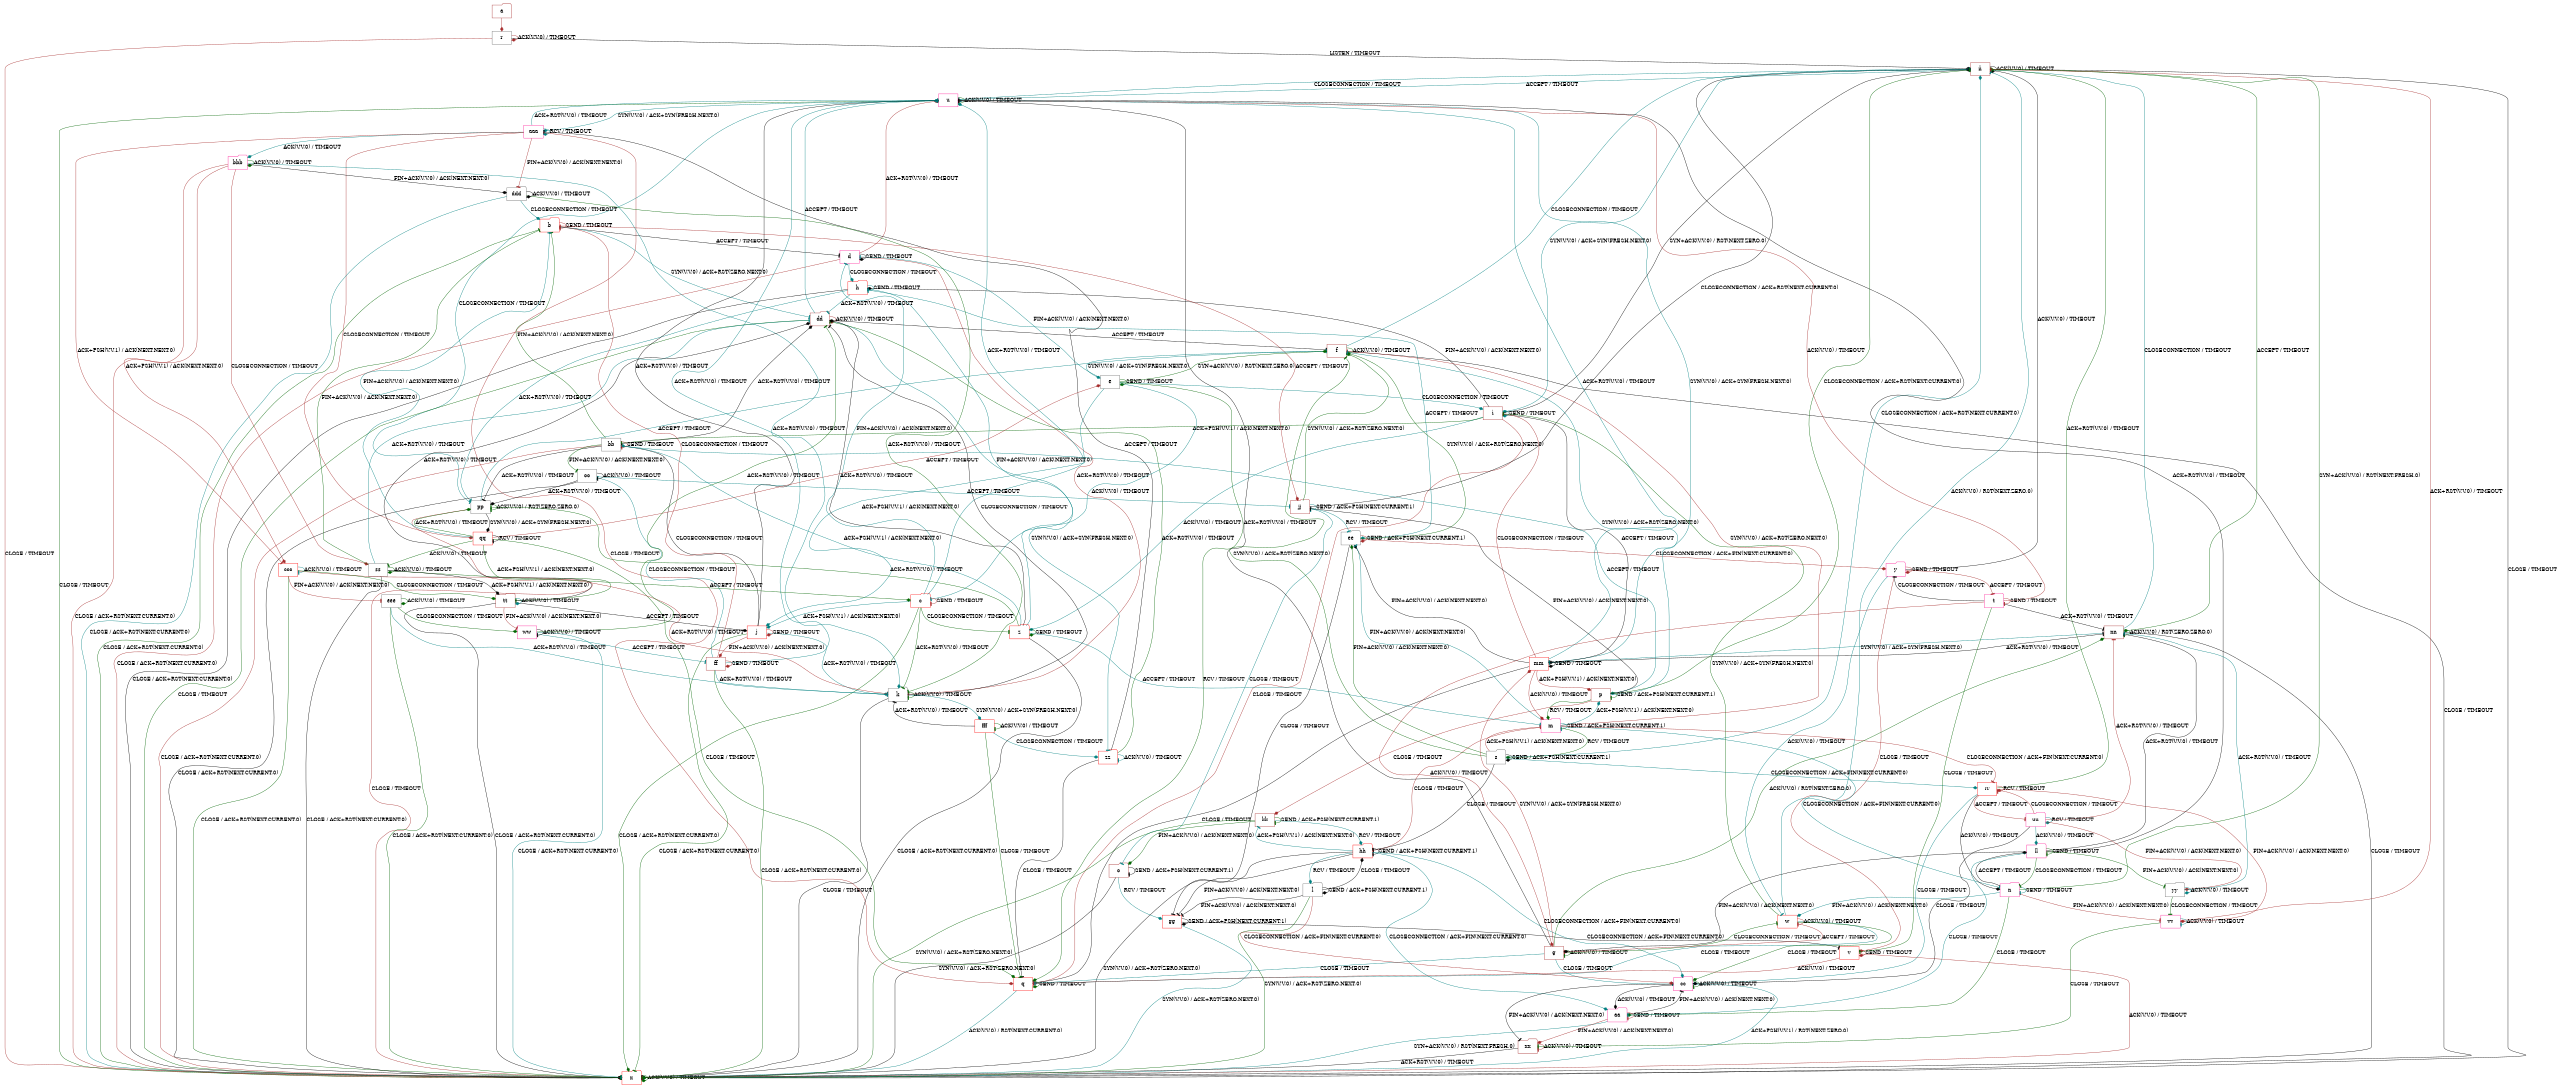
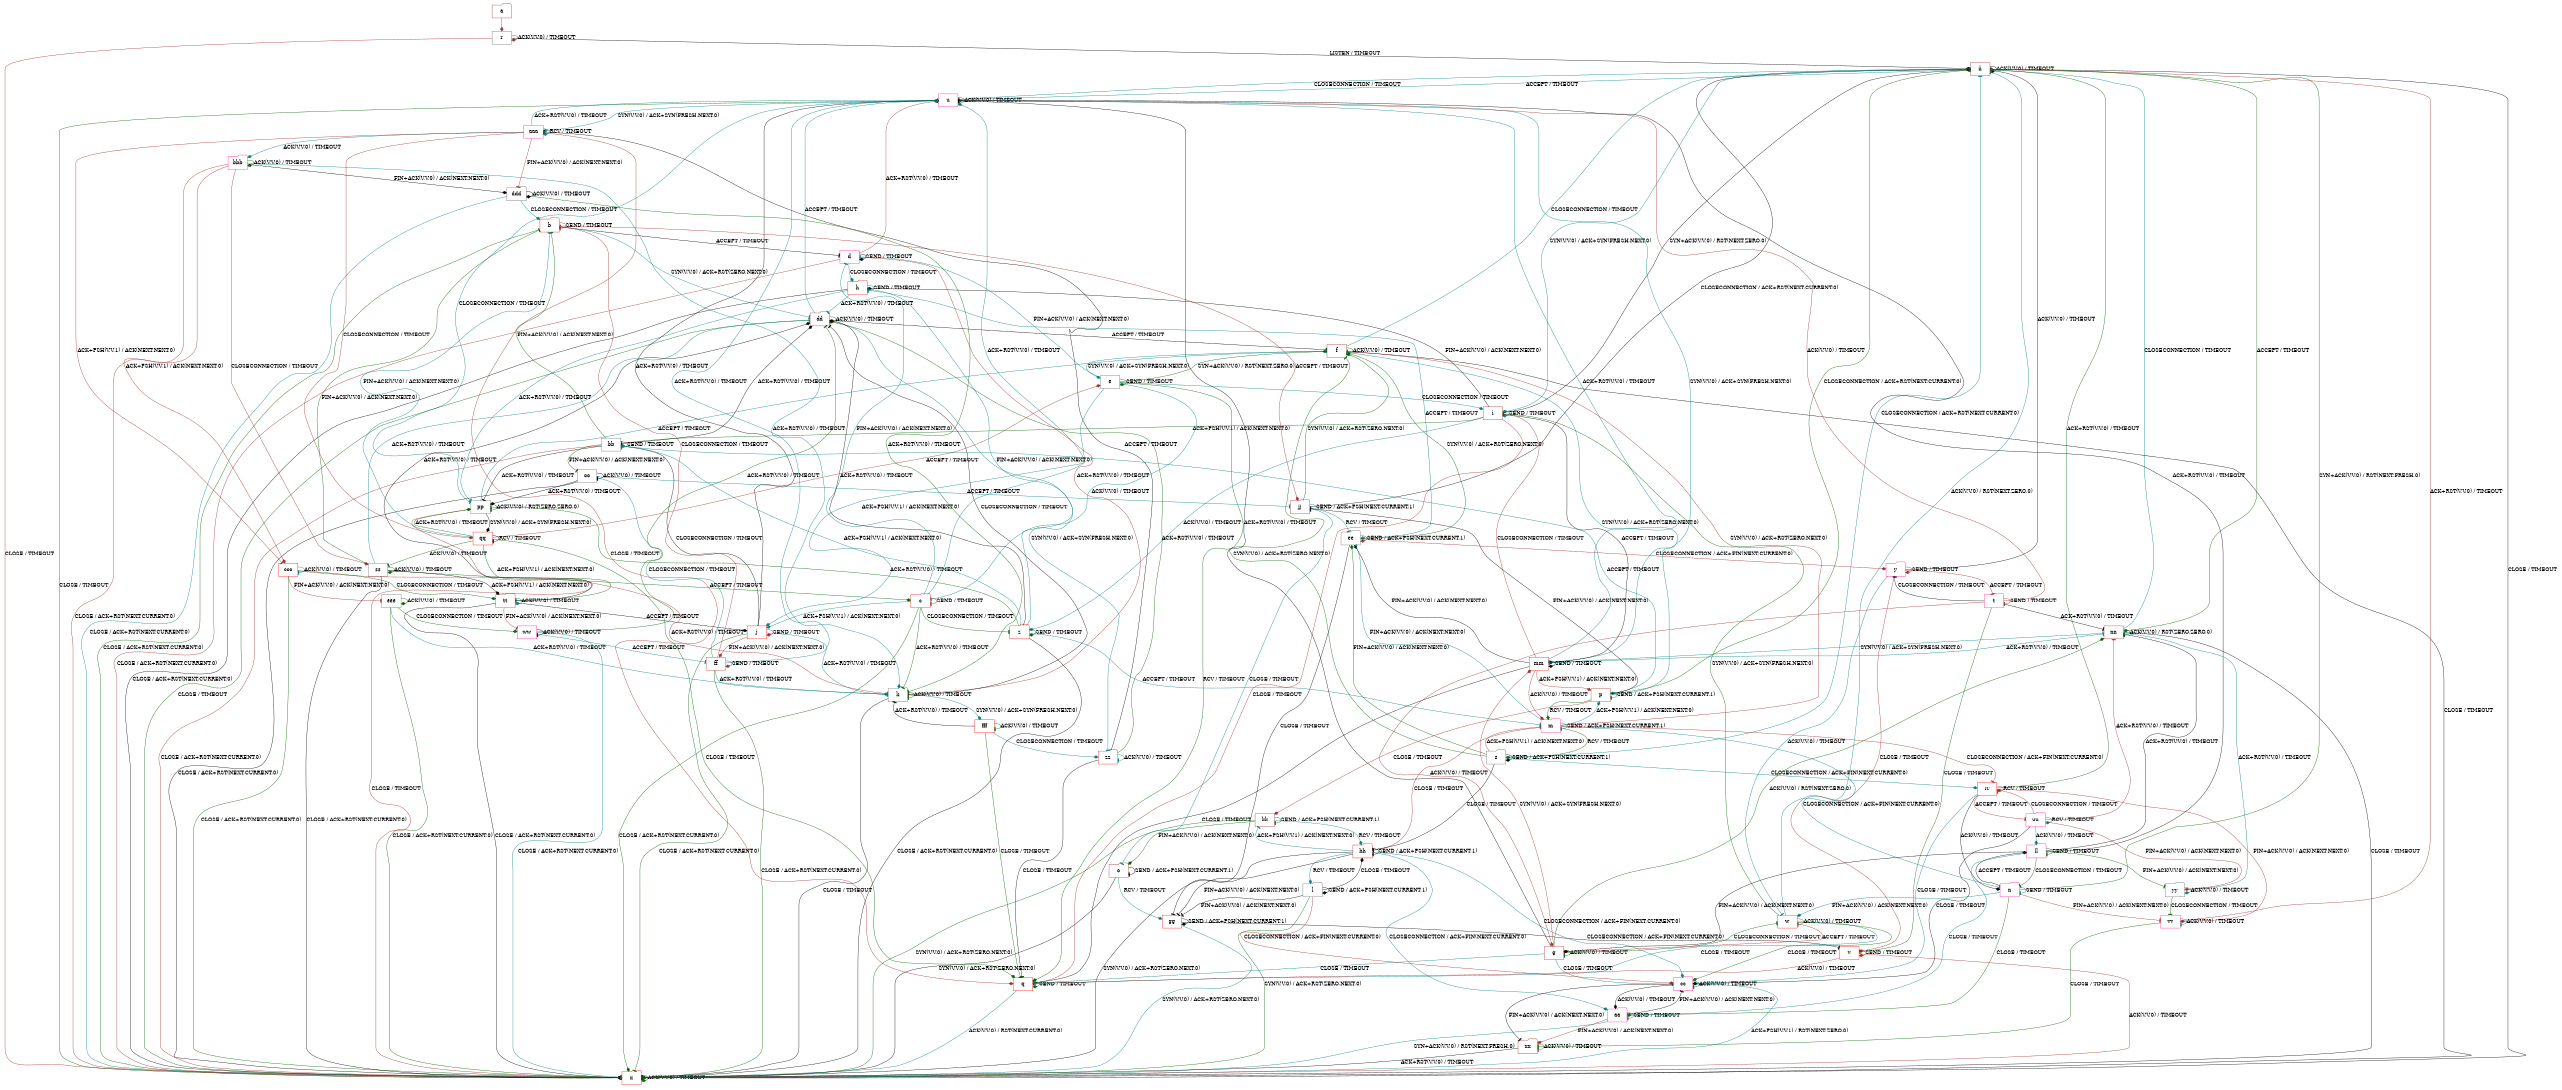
edge "s" -> "ii": arrowhead diamond -> tee
edge "mm" -> "nn": color black -> teal
